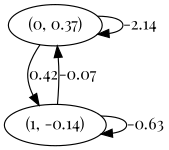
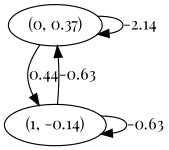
edge "(0, 0.37)" -> "(1, -0.14)": label "0.42" -> "0.44"
edge "(1, -0.14)" -> "(0, 0.37)": label "-0.07" -> "-0.63"
